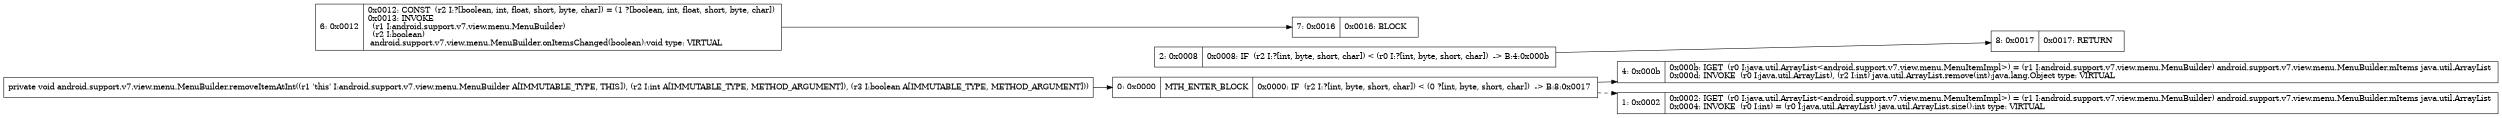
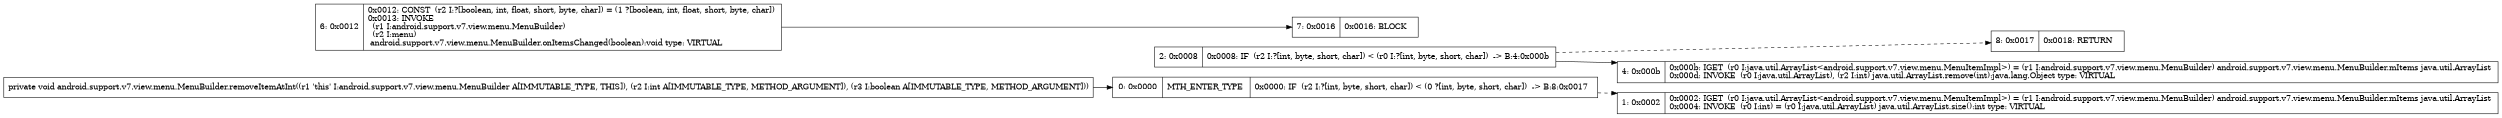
node "6: 0x0012": text "(r2 I:boolean)" -> "(r2 I:menu)"
node "8: 0x0017": text "0x0017: RETURN" -> "0x0018: RETURN"
edge "2: 0x0008" -> "8: 0x0017": style solid -> dashed
edge "0: 0x0000" -> "4: 0x000b": now "2: 0x0008" -> "4: 0x000b"
node "0: 0x0000": text "MTH_ENTER_BLOCK" -> "MTH_ENTER_TYPE"
